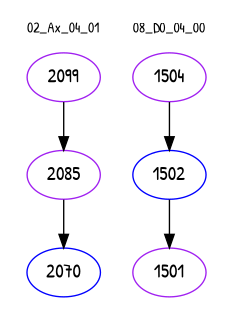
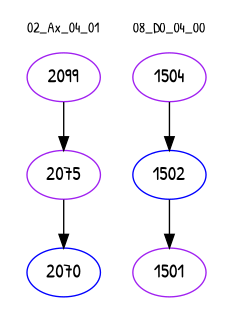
node "2085": label "2085" -> "2075"
